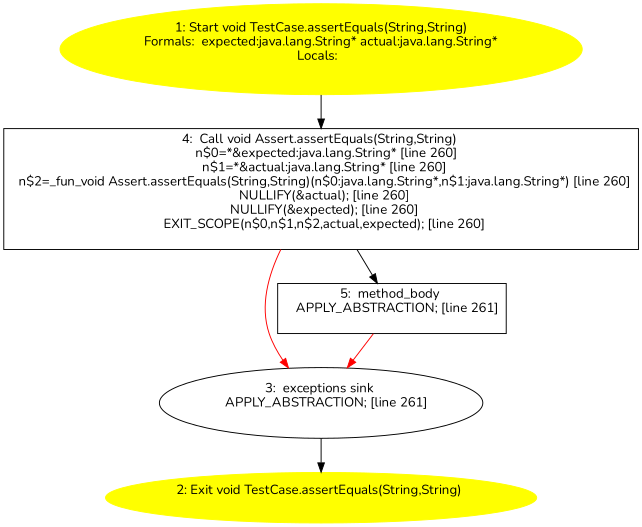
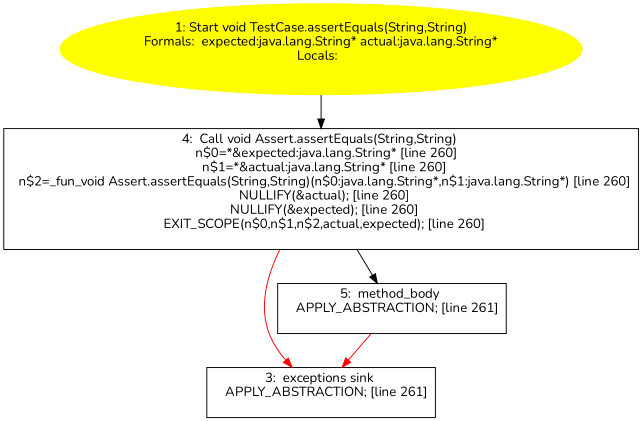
node "3:  exceptions sink APPLY_ABSTRACTION; [line 261]": shape ellipse -> box
node "2: Exit void TestCase.assertEquals(String,String)": removed
